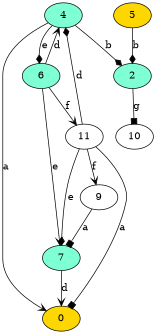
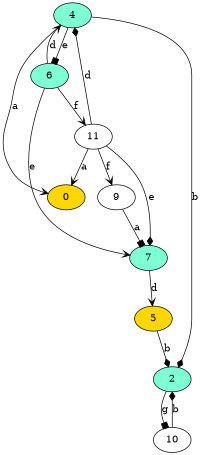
edge "4" -> "6": arrowhead diamond -> box
edge "11" -> "0": arrowhead box -> vee
edge "7" -> "0": now "7" -> "5"
edge "10" -> "2": added, label "b"
